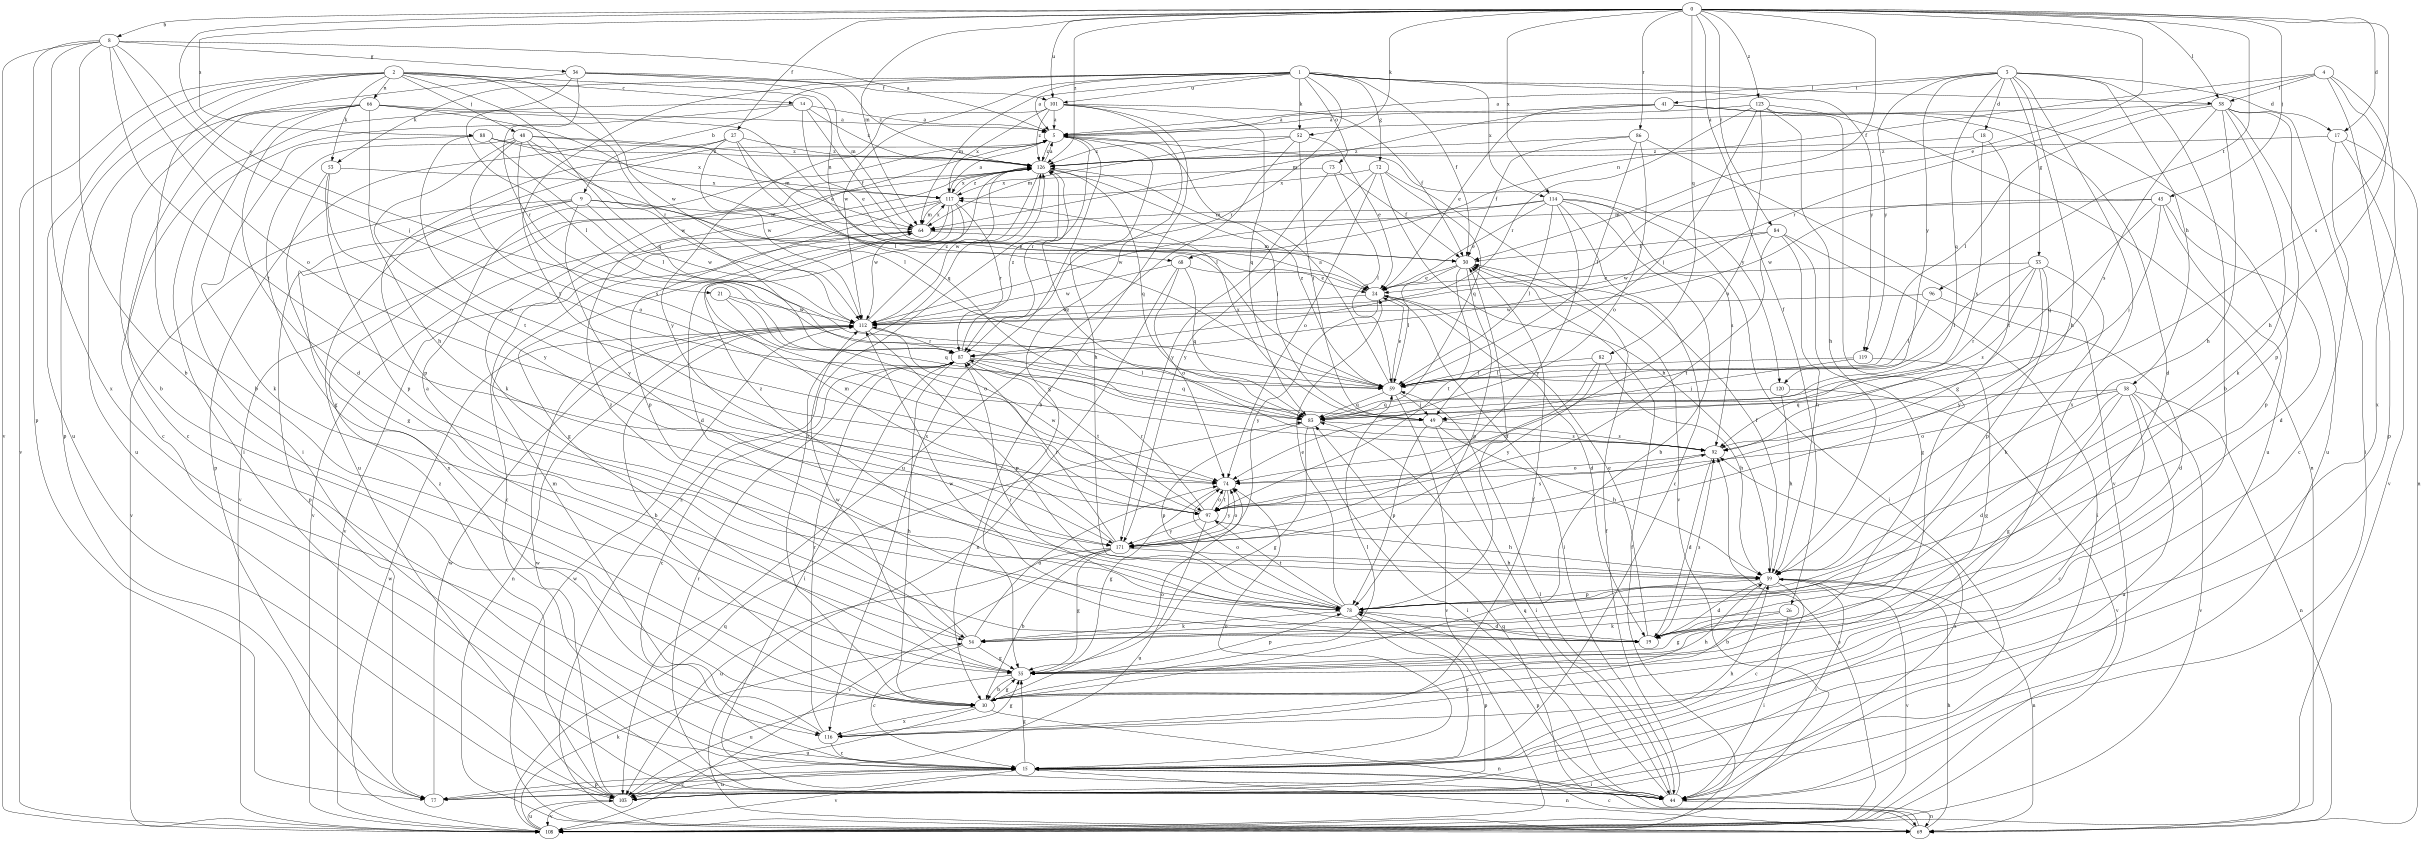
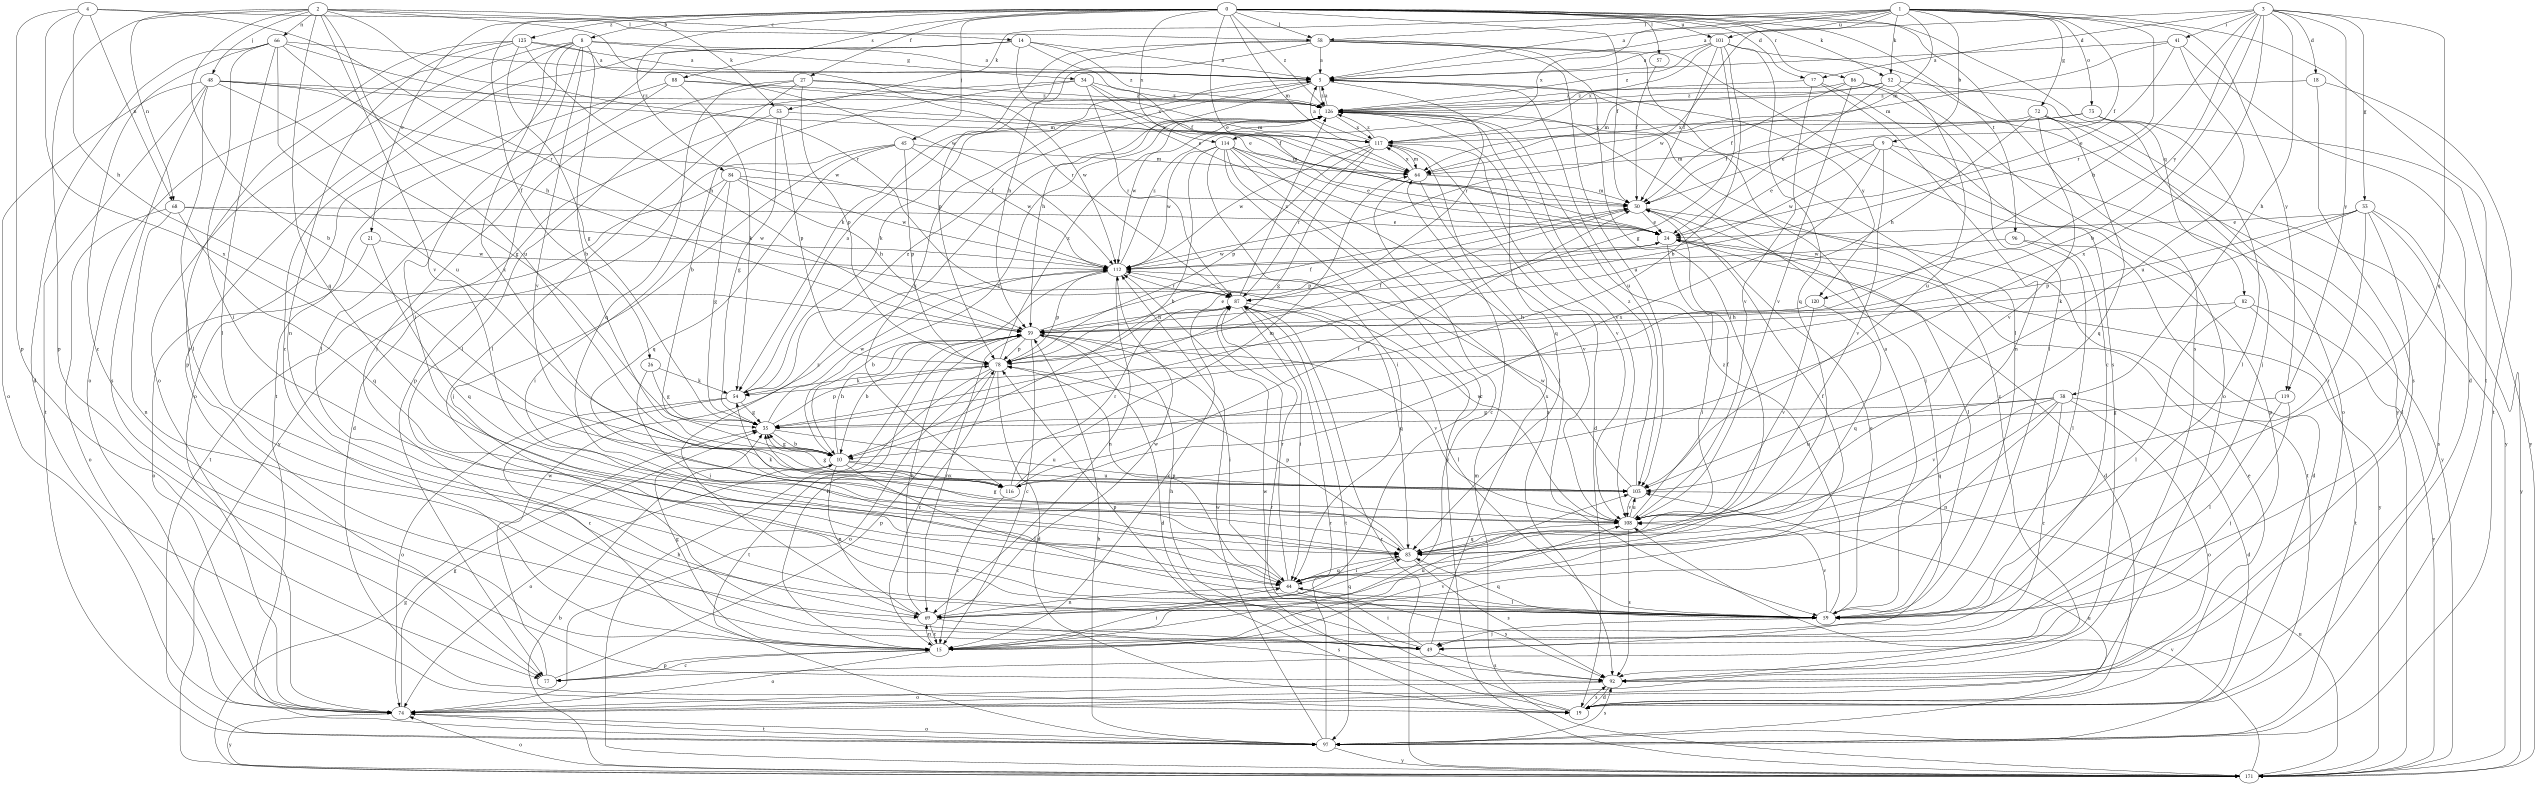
node "57": added
edge "34" -> "101": now "34" -> "30"
edge "87" -> "10": now "87" -> "39"
edge "69" -> "92": added, label "s"
